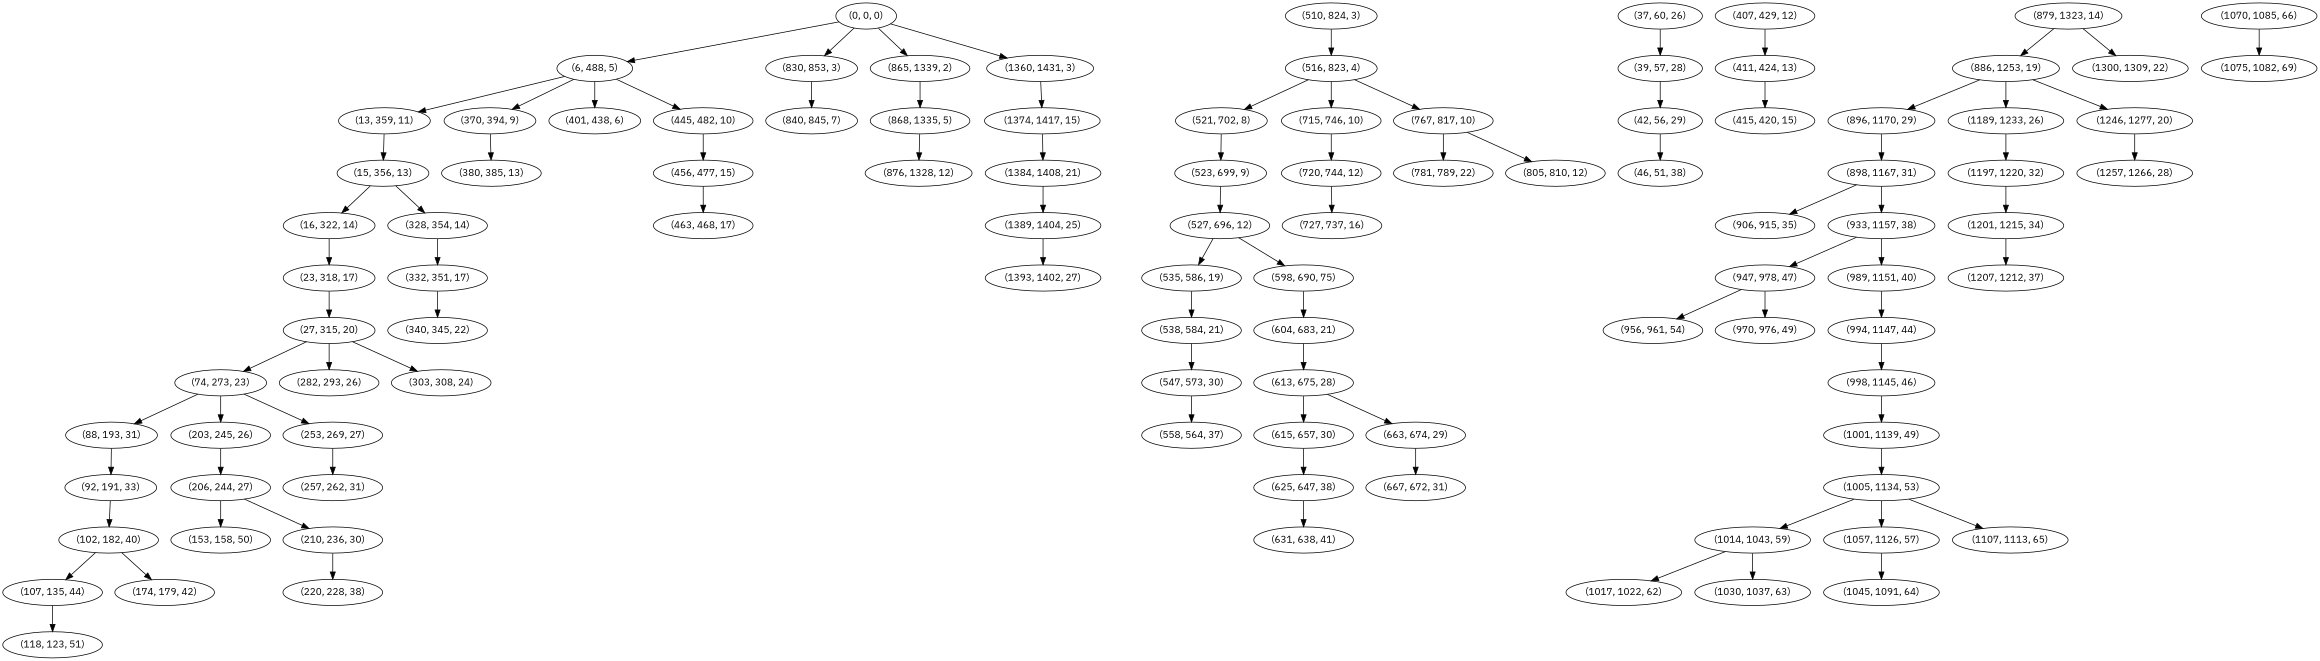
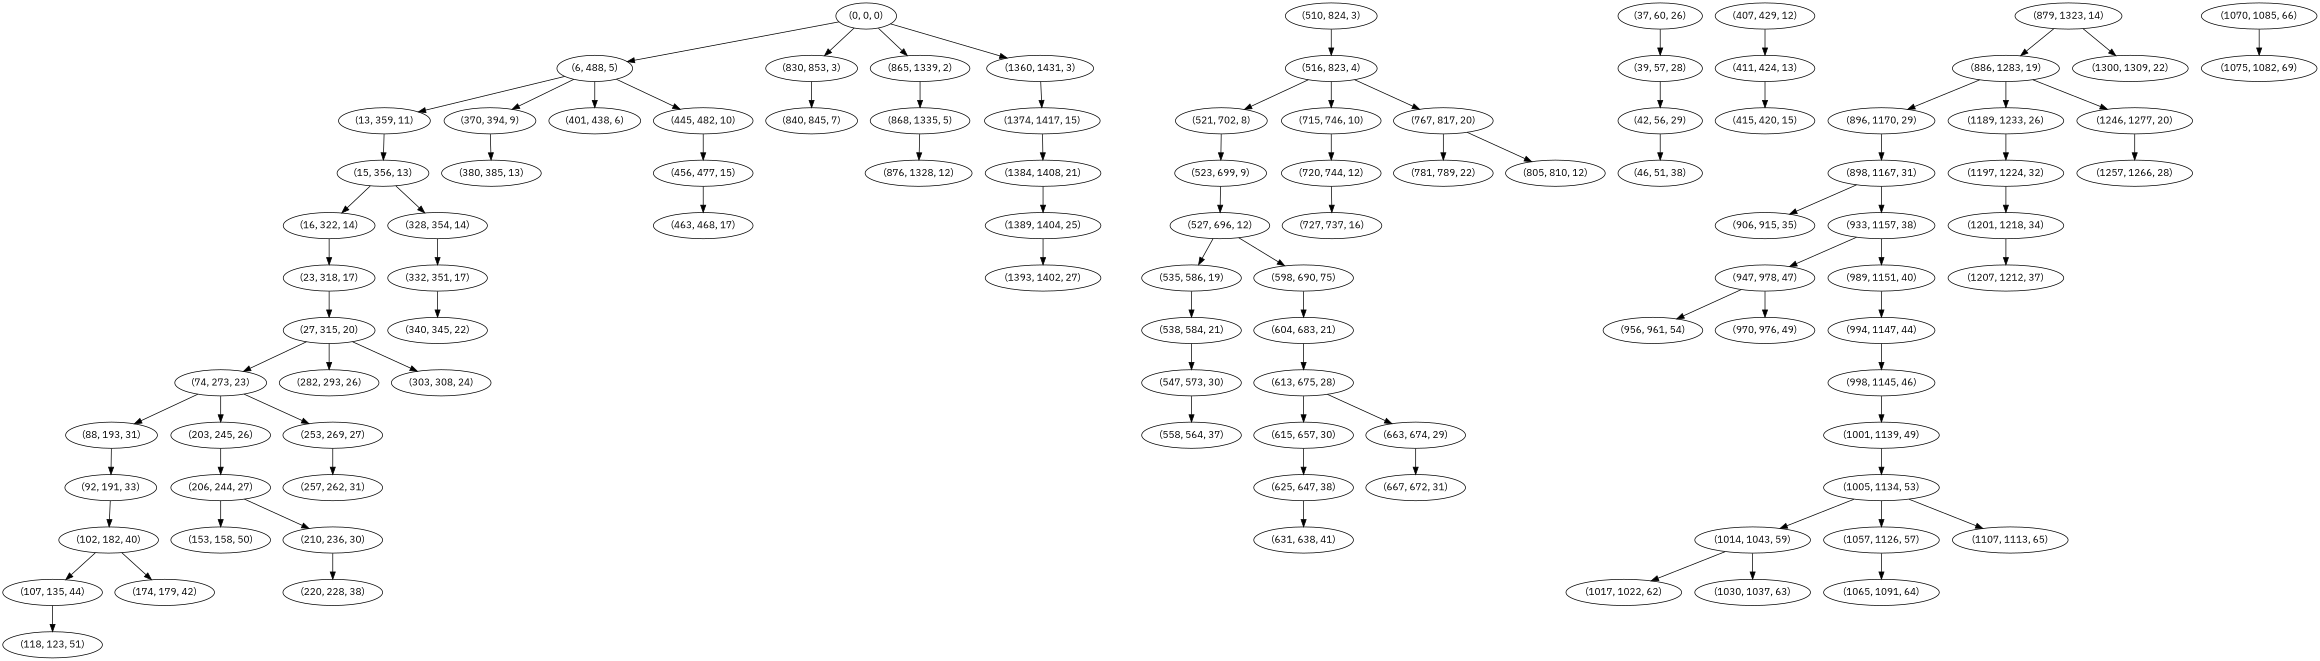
node "(886, 1253, 19)": label "(886, 1253, 19)" -> "(886, 1283, 19)"
node "(767, 817, 10)": label "(767, 817, 10)" -> "(767, 817, 20)"
node "(1197, 1220, 32)": label "(1197, 1220, 32)" -> "(1197, 1224, 32)"
node "(1201, 1215, 34)": label "(1201, 1215, 34)" -> "(1201, 1218, 34)"
node "(1045, 1091, 64)": label "(1045, 1091, 64)" -> "(1065, 1091, 64)"
